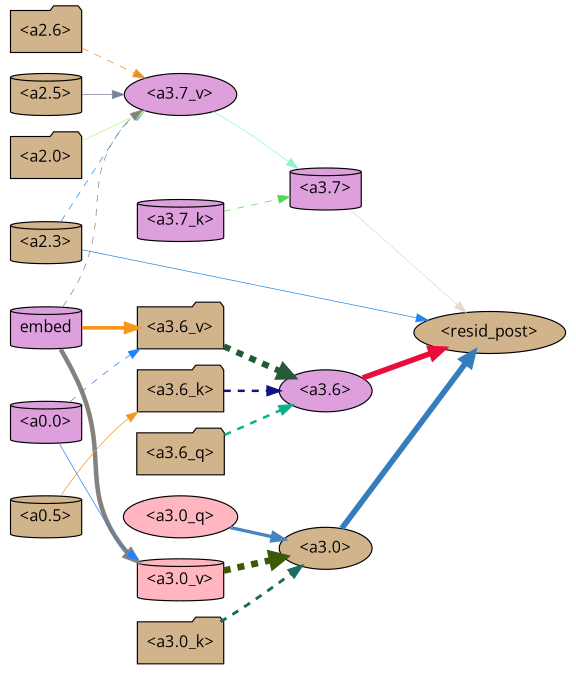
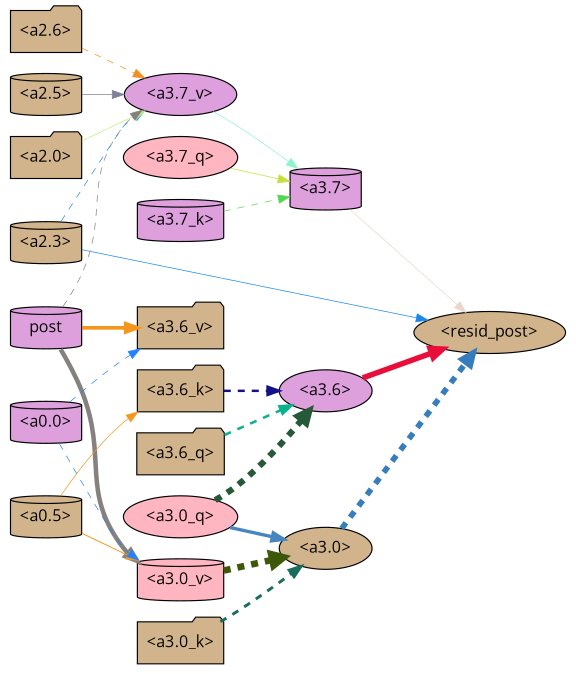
node "<a3.7_q>": added
node "embed": label "embed" -> "post"
edge "<a3.6_v>" -> "<a3.6>": now "<a3.0_q>" -> "<a3.6>"
edge "<a3.0>" -> "<resid_post>": style bold -> dashed
edge "<a0.0>" -> "<a3.0_v>": style bold -> dashed
edge "<a0.5>" -> "<a3.0_v>": added
